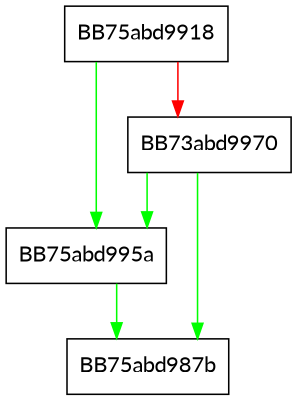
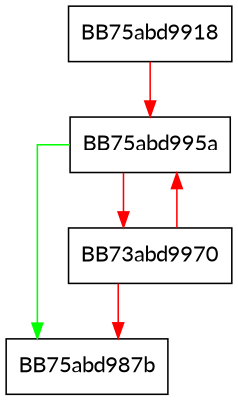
edge "BB75abd9918" -> "BB73abd9970": now "BB75abd995a" -> "BB73abd9970"
edge "BB75abd9918" -> "BB75abd995a": color green -> red
edge "BB73abd9970" -> "BB75abd995a": color green -> red
edge "BB73abd9970" -> "BB75abd987b": color green -> red
